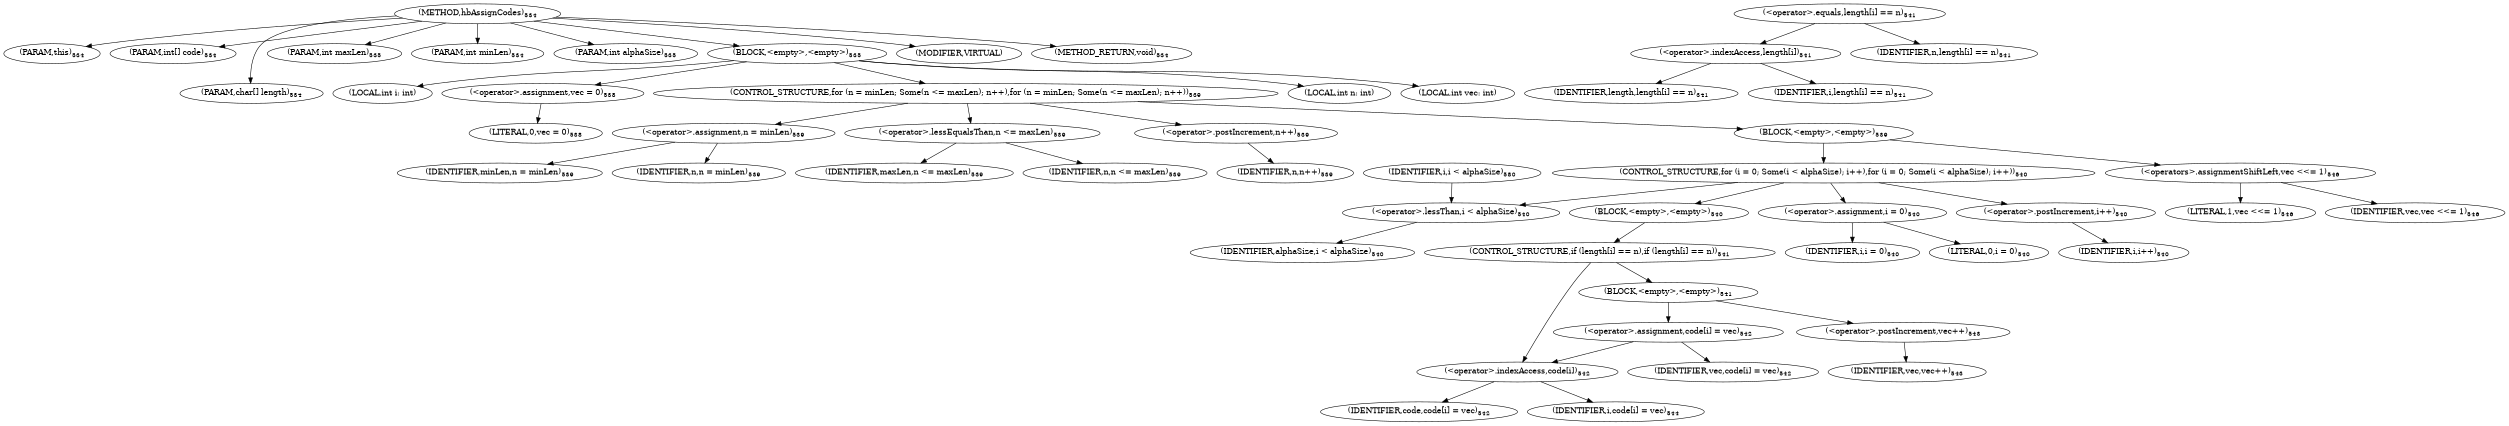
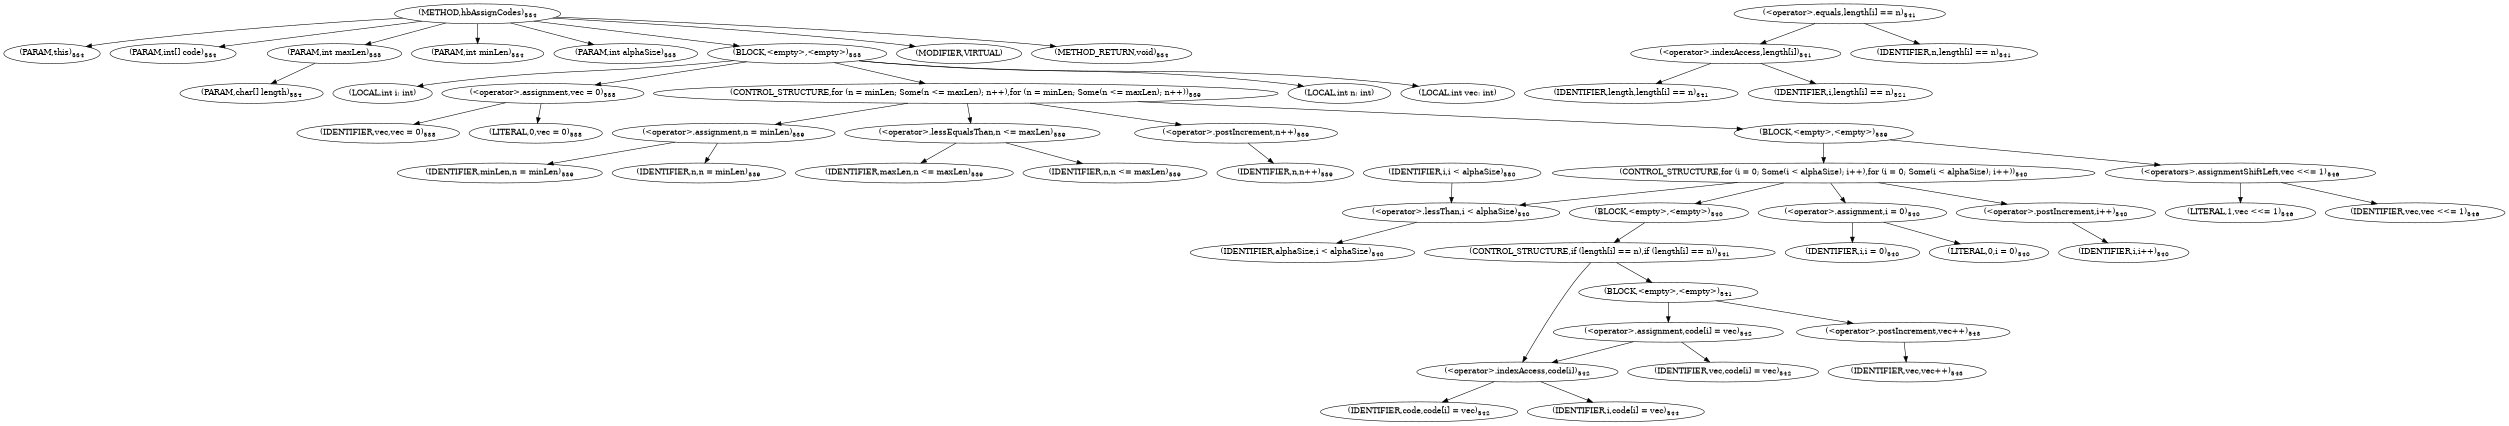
edge "(METHOD,hbAssignCodes)" -> "(PARAM,char[] length)": now "(PARAM,int maxLen)" -> "(PARAM,char[] length)"
node "(IDENTIFIER,i,length[i] == n)": text "541" -> "521"
node "(IDENTIFIER,vec,vec = 0)": added
